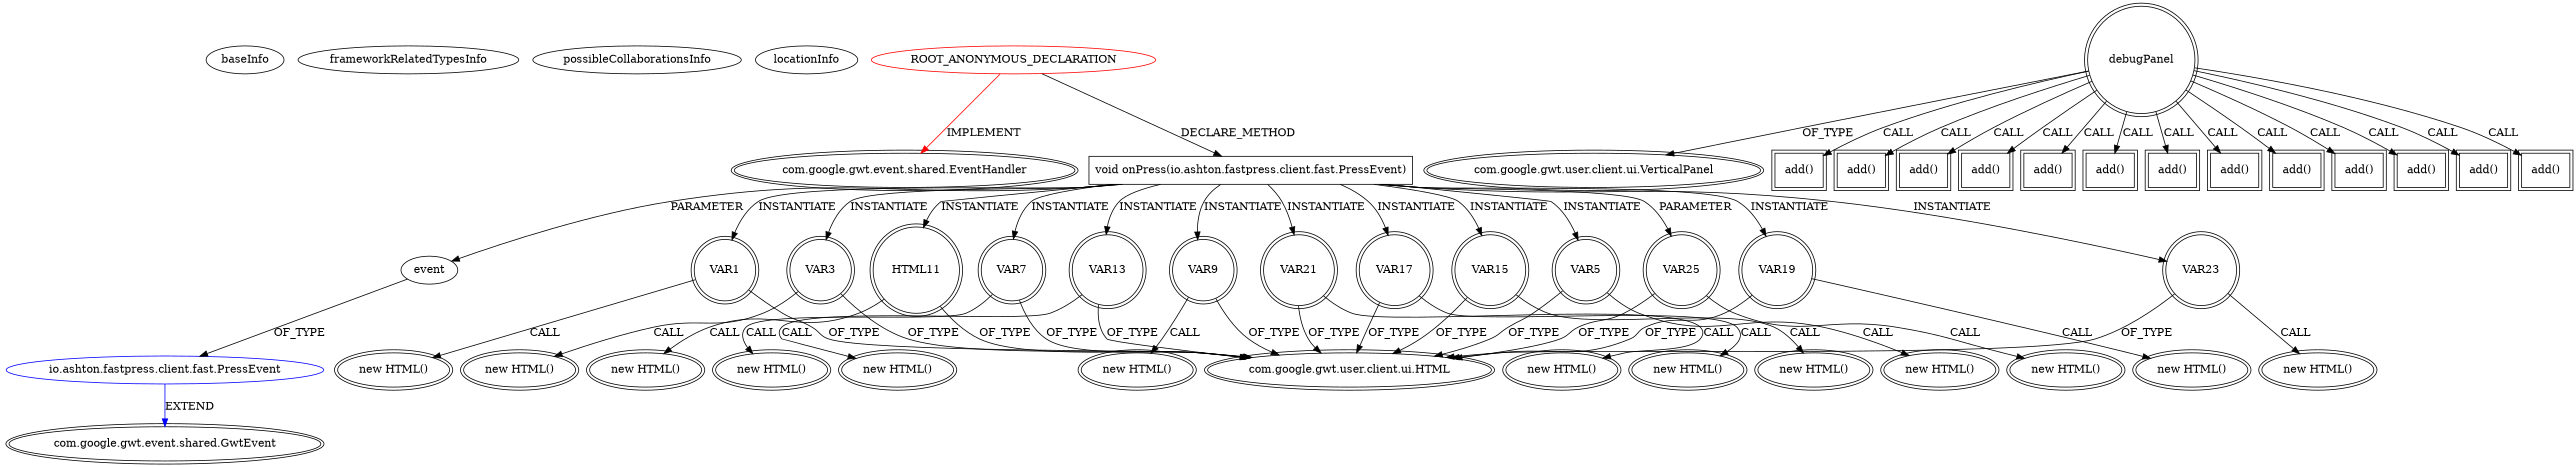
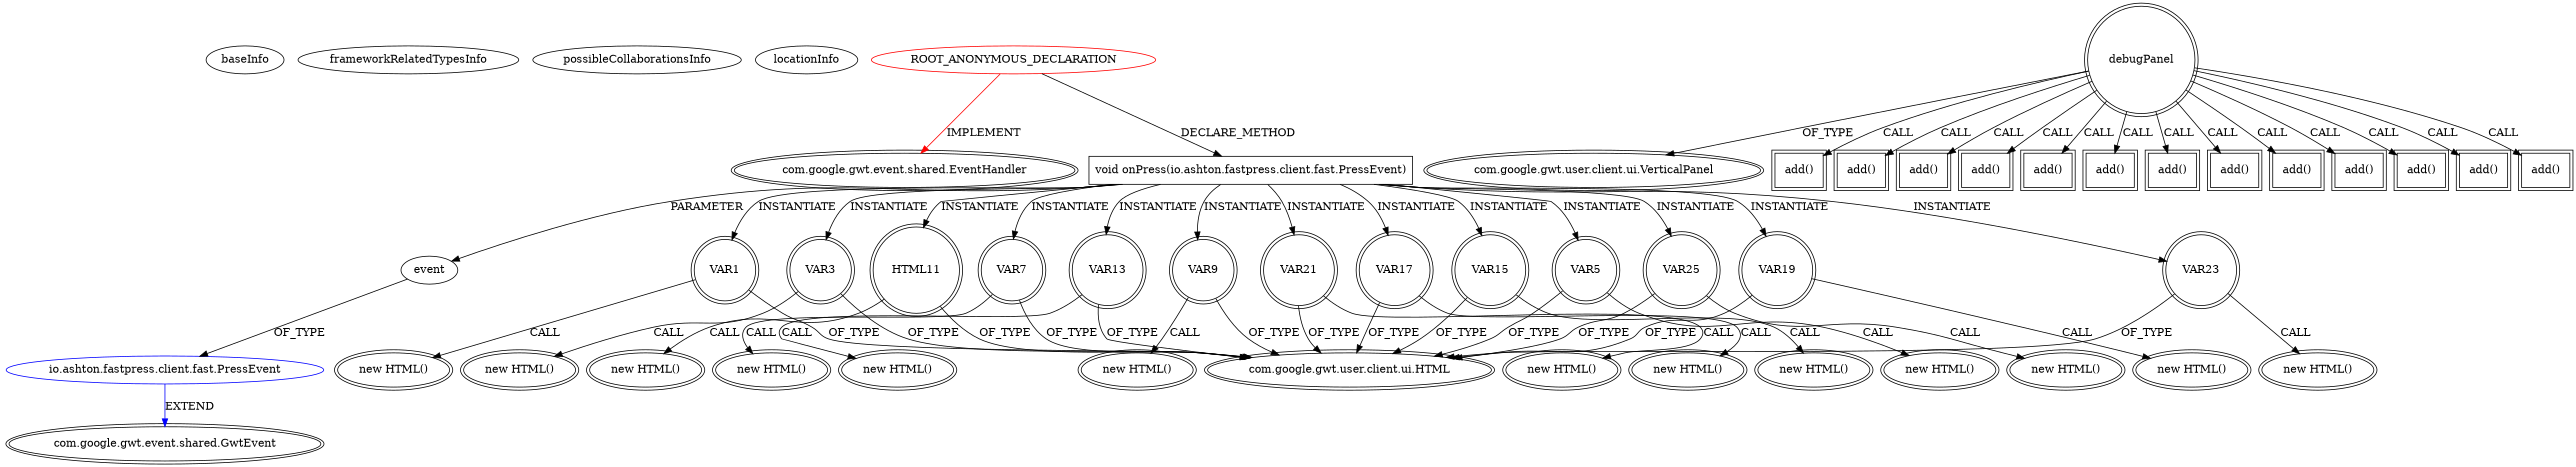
edge "void onPress(io.ashton.fastpress.client.fast.PressEvent)" -> "VAR25": label "PARAMETER" -> "INSTANTIATE"
